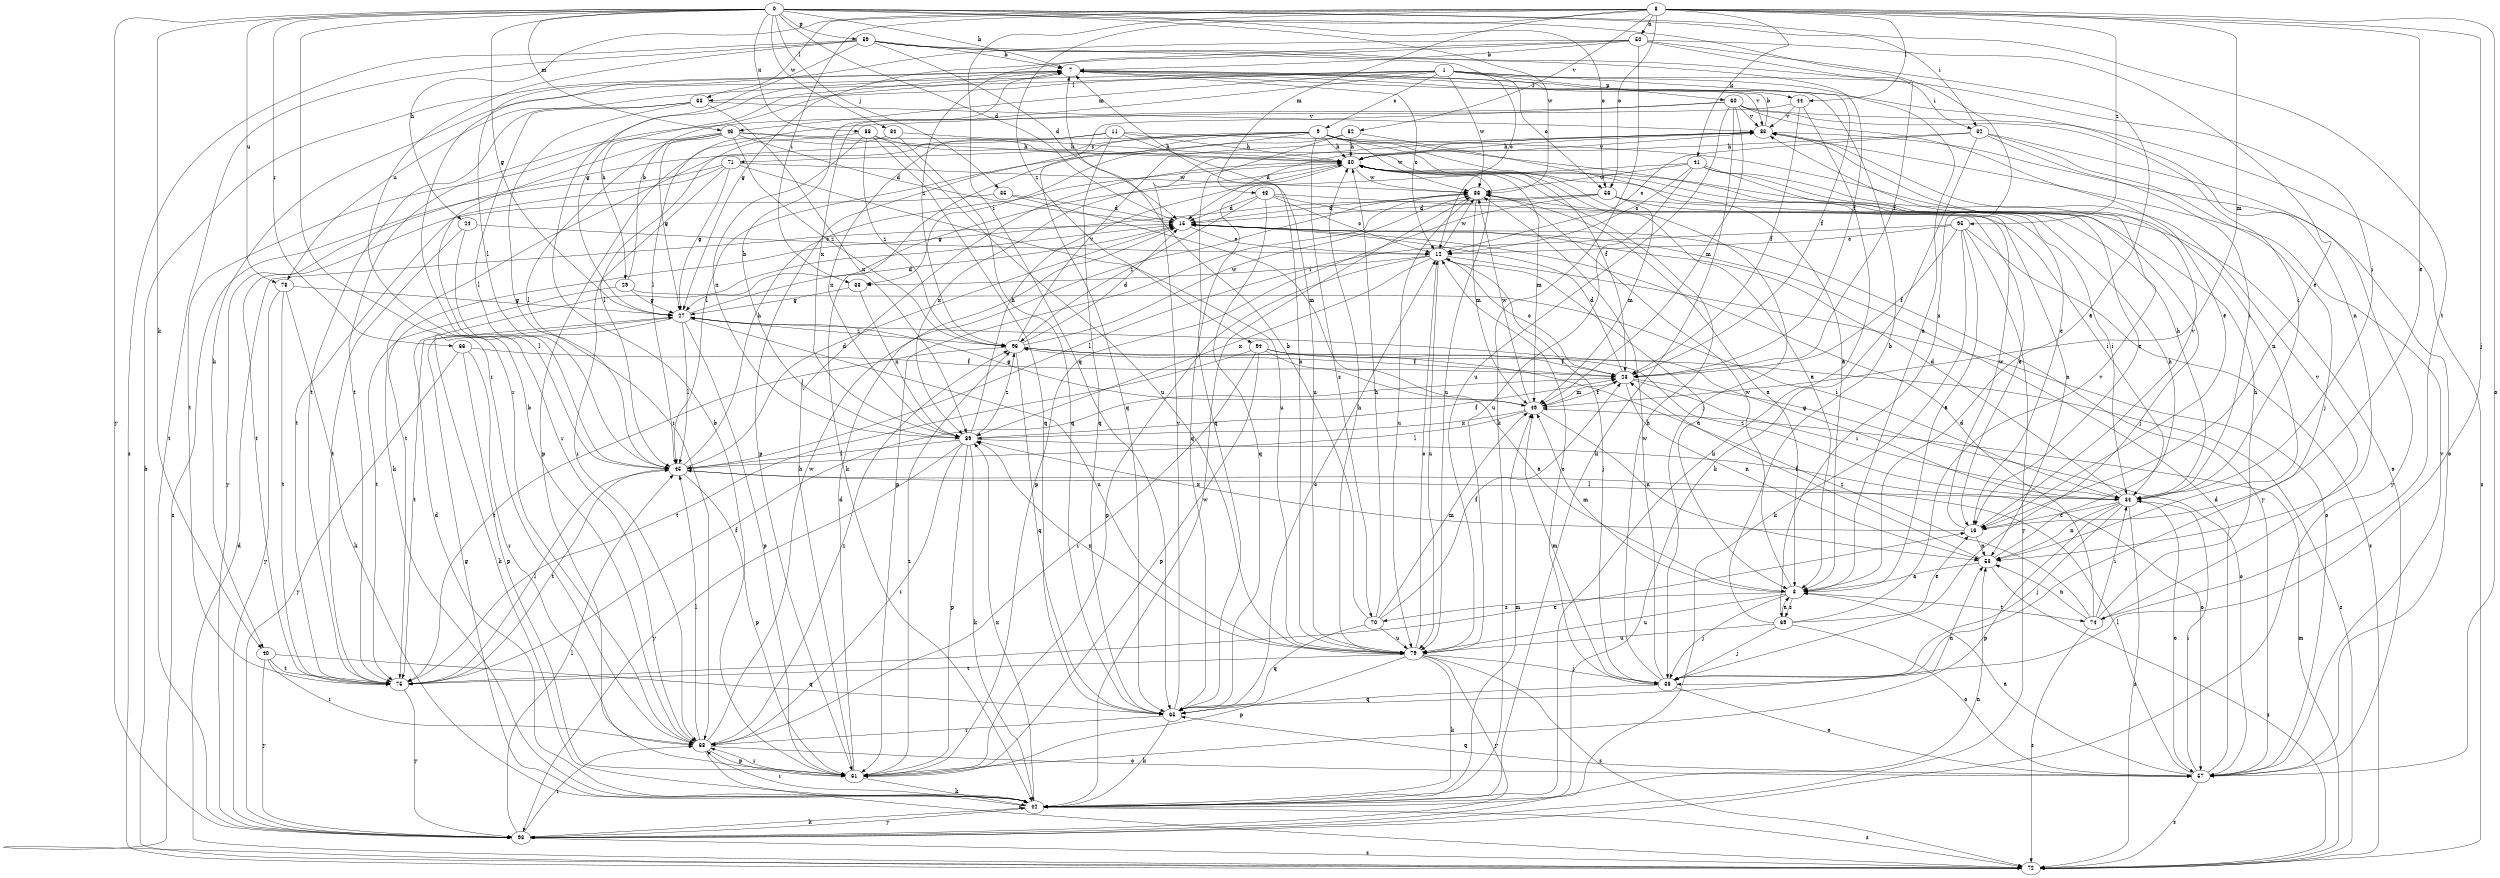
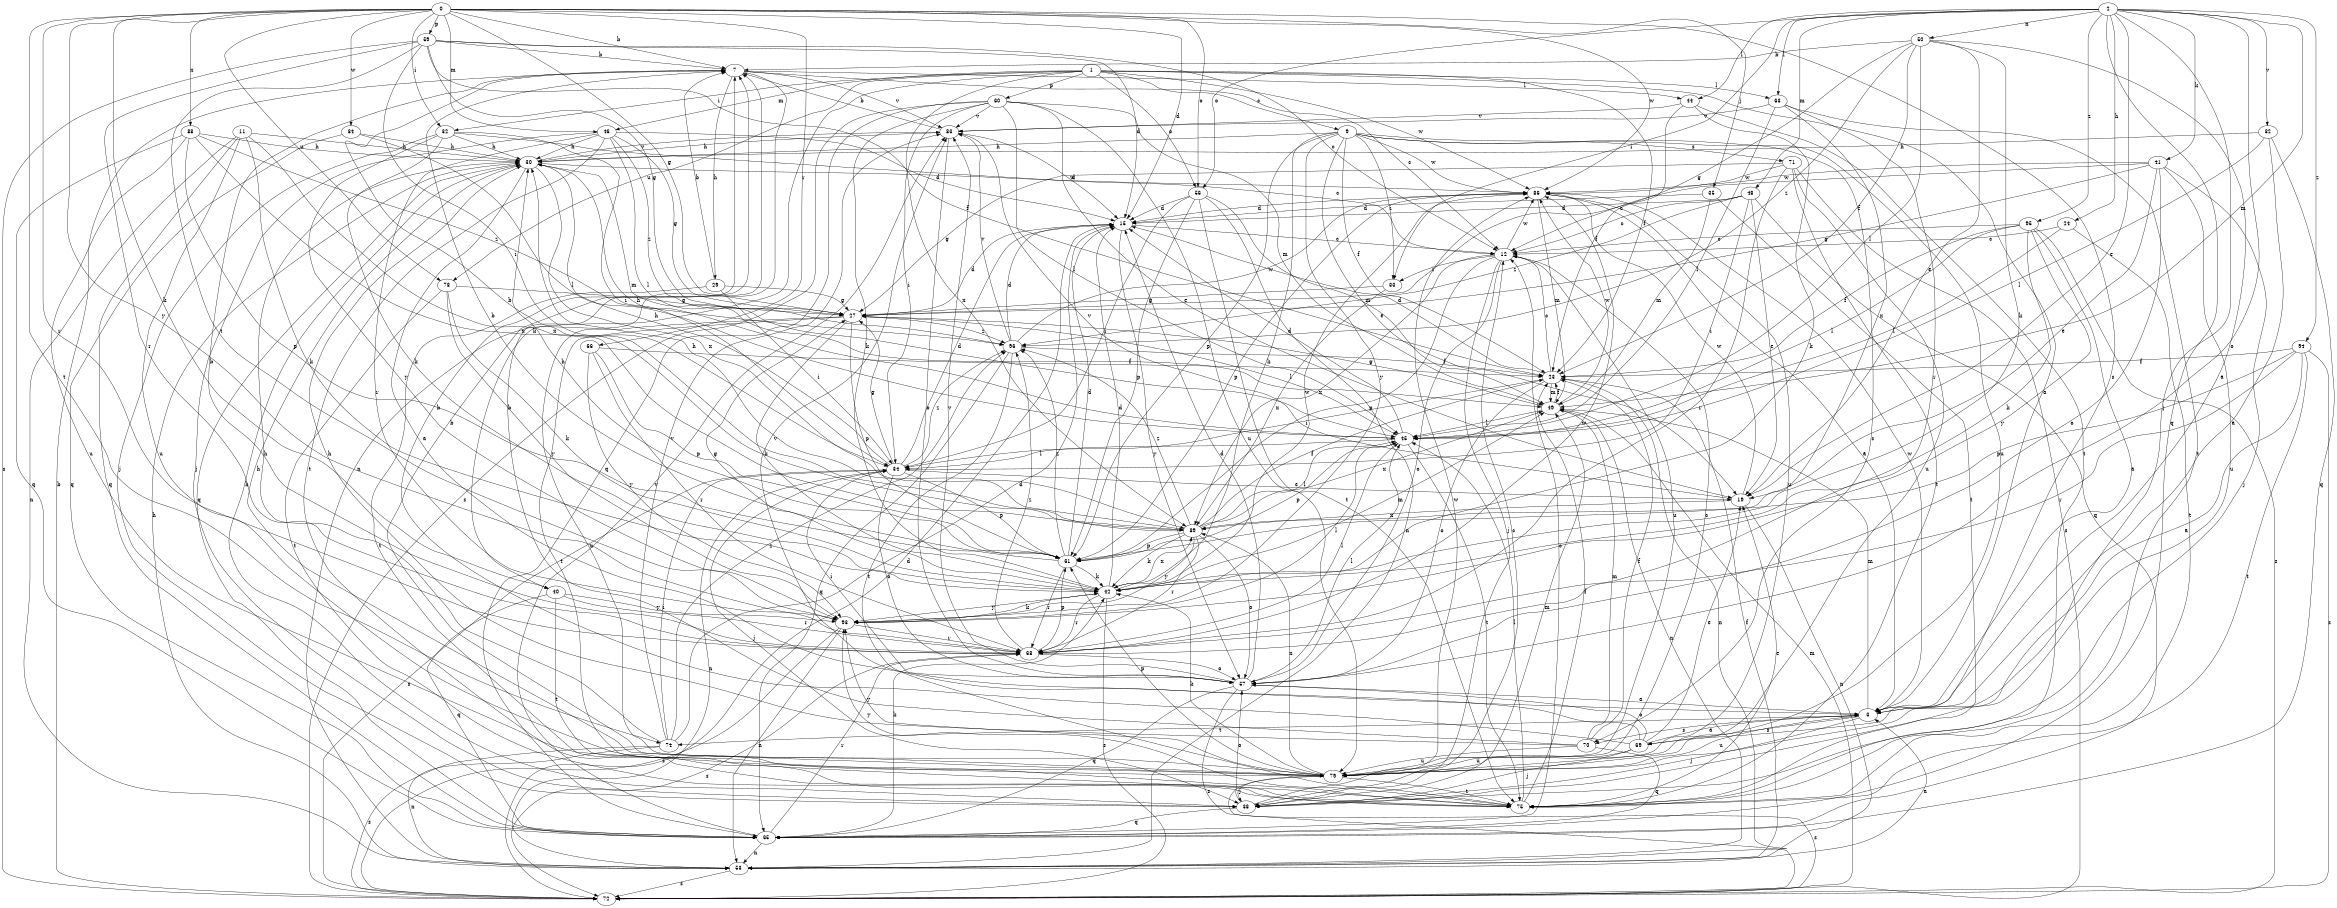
node "8": label "8" -> "2"
edge "12" -> "3": removed, label "a"
edge "49" -> "89": reversed
node "16": label "16" -> "19"
